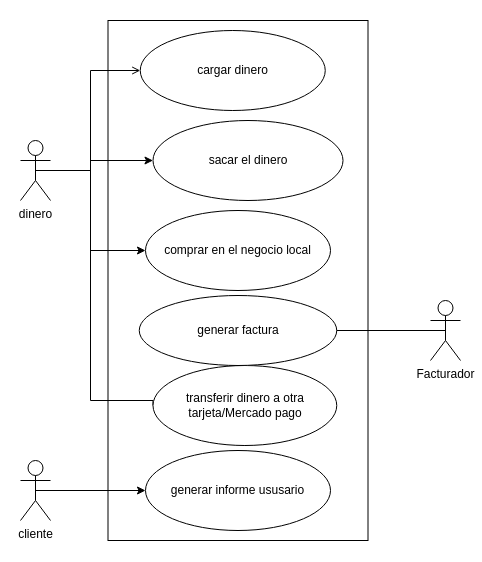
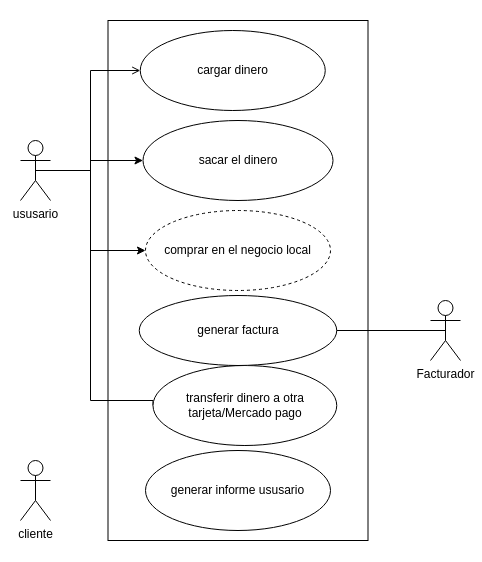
node "sacar el dinero": moved (248, 161) -> (238, 161)
node "dinero": label "dinero" -> "ususario"
node "comprar en el negocio local": style solid -> dashed
edge "cliente" -> "generar informe ususario": removed
